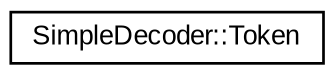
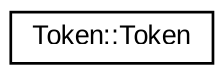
node "SimpleDecoder::Token": label "SimpleDecoder::Token" -> "Token::Token"
